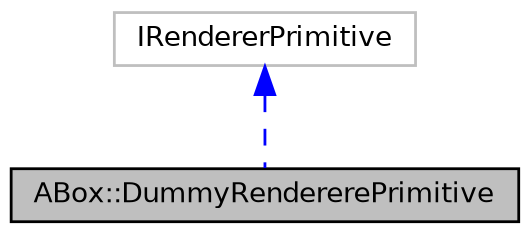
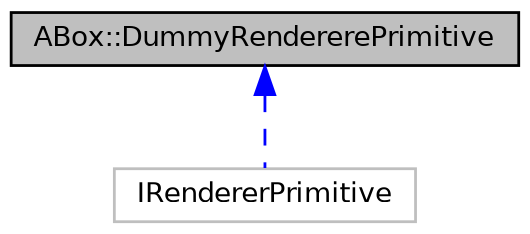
edge "ABox::DummyRendererePrimitive" -> "IRendererPrimitive": reversed
